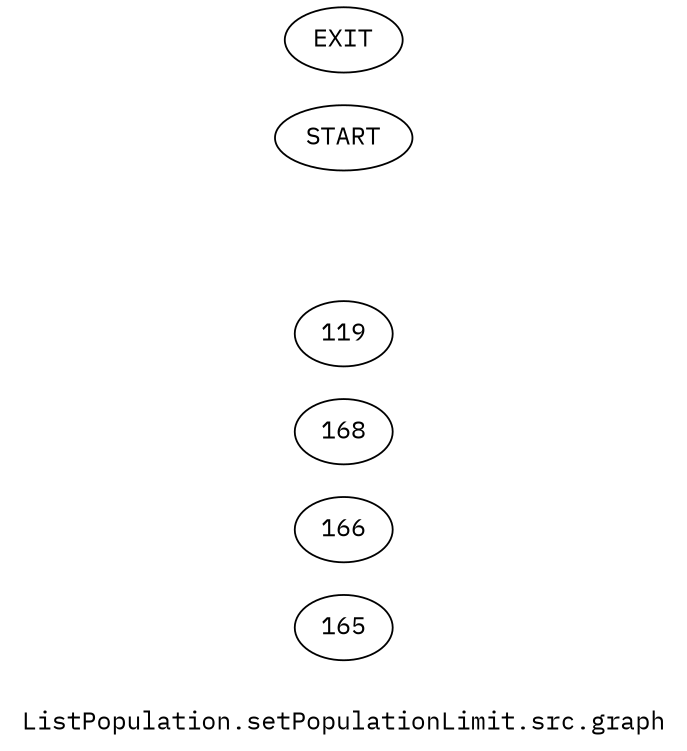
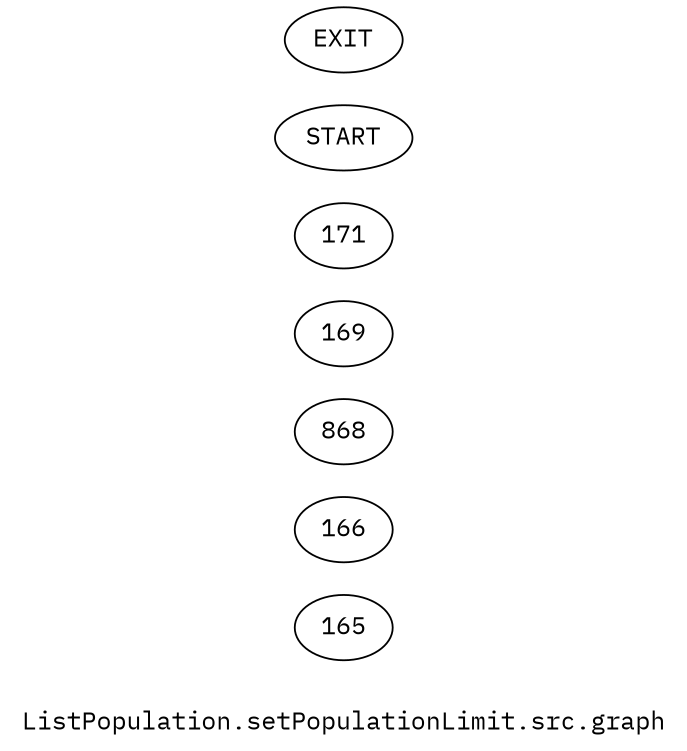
node "171": added
node "119": label "119" -> "169"
node "168": label "168" -> "868"
